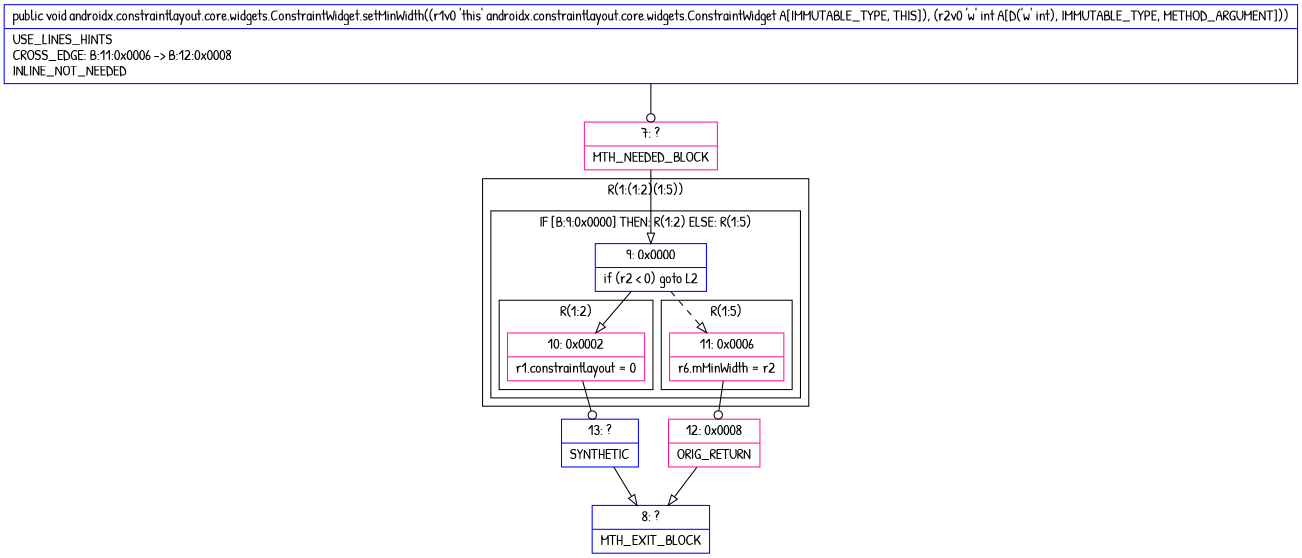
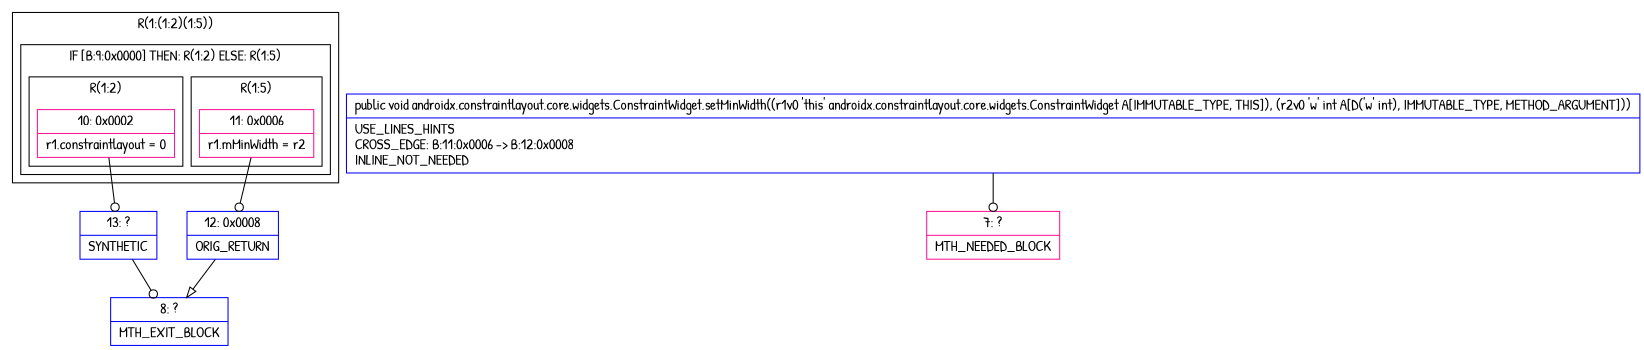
node "9: 0x0000": removed
node "11: 0x0006": text "r6.mMinWidth = r2" -> "r1.mMinWidth = r2"
node "12: 0x0008": color deeppink -> blue
edge "13: ?" -> "8: ?": arrowhead onormal -> odot
